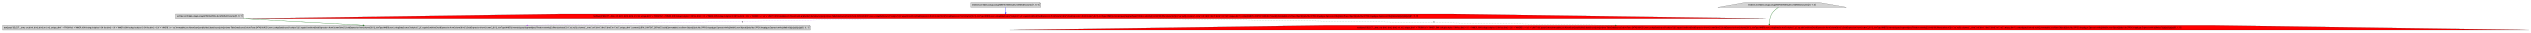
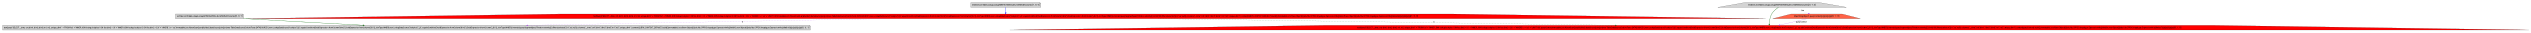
node "Map<String,Object> queryContext@@@2@@@['0', '1', '0']": added
